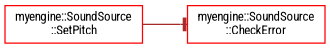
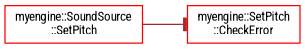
node "myengine::SoundSource ::CheckError": label "myengine::SoundSource ::CheckError" -> "myengine::SetPitch ::CheckError"
